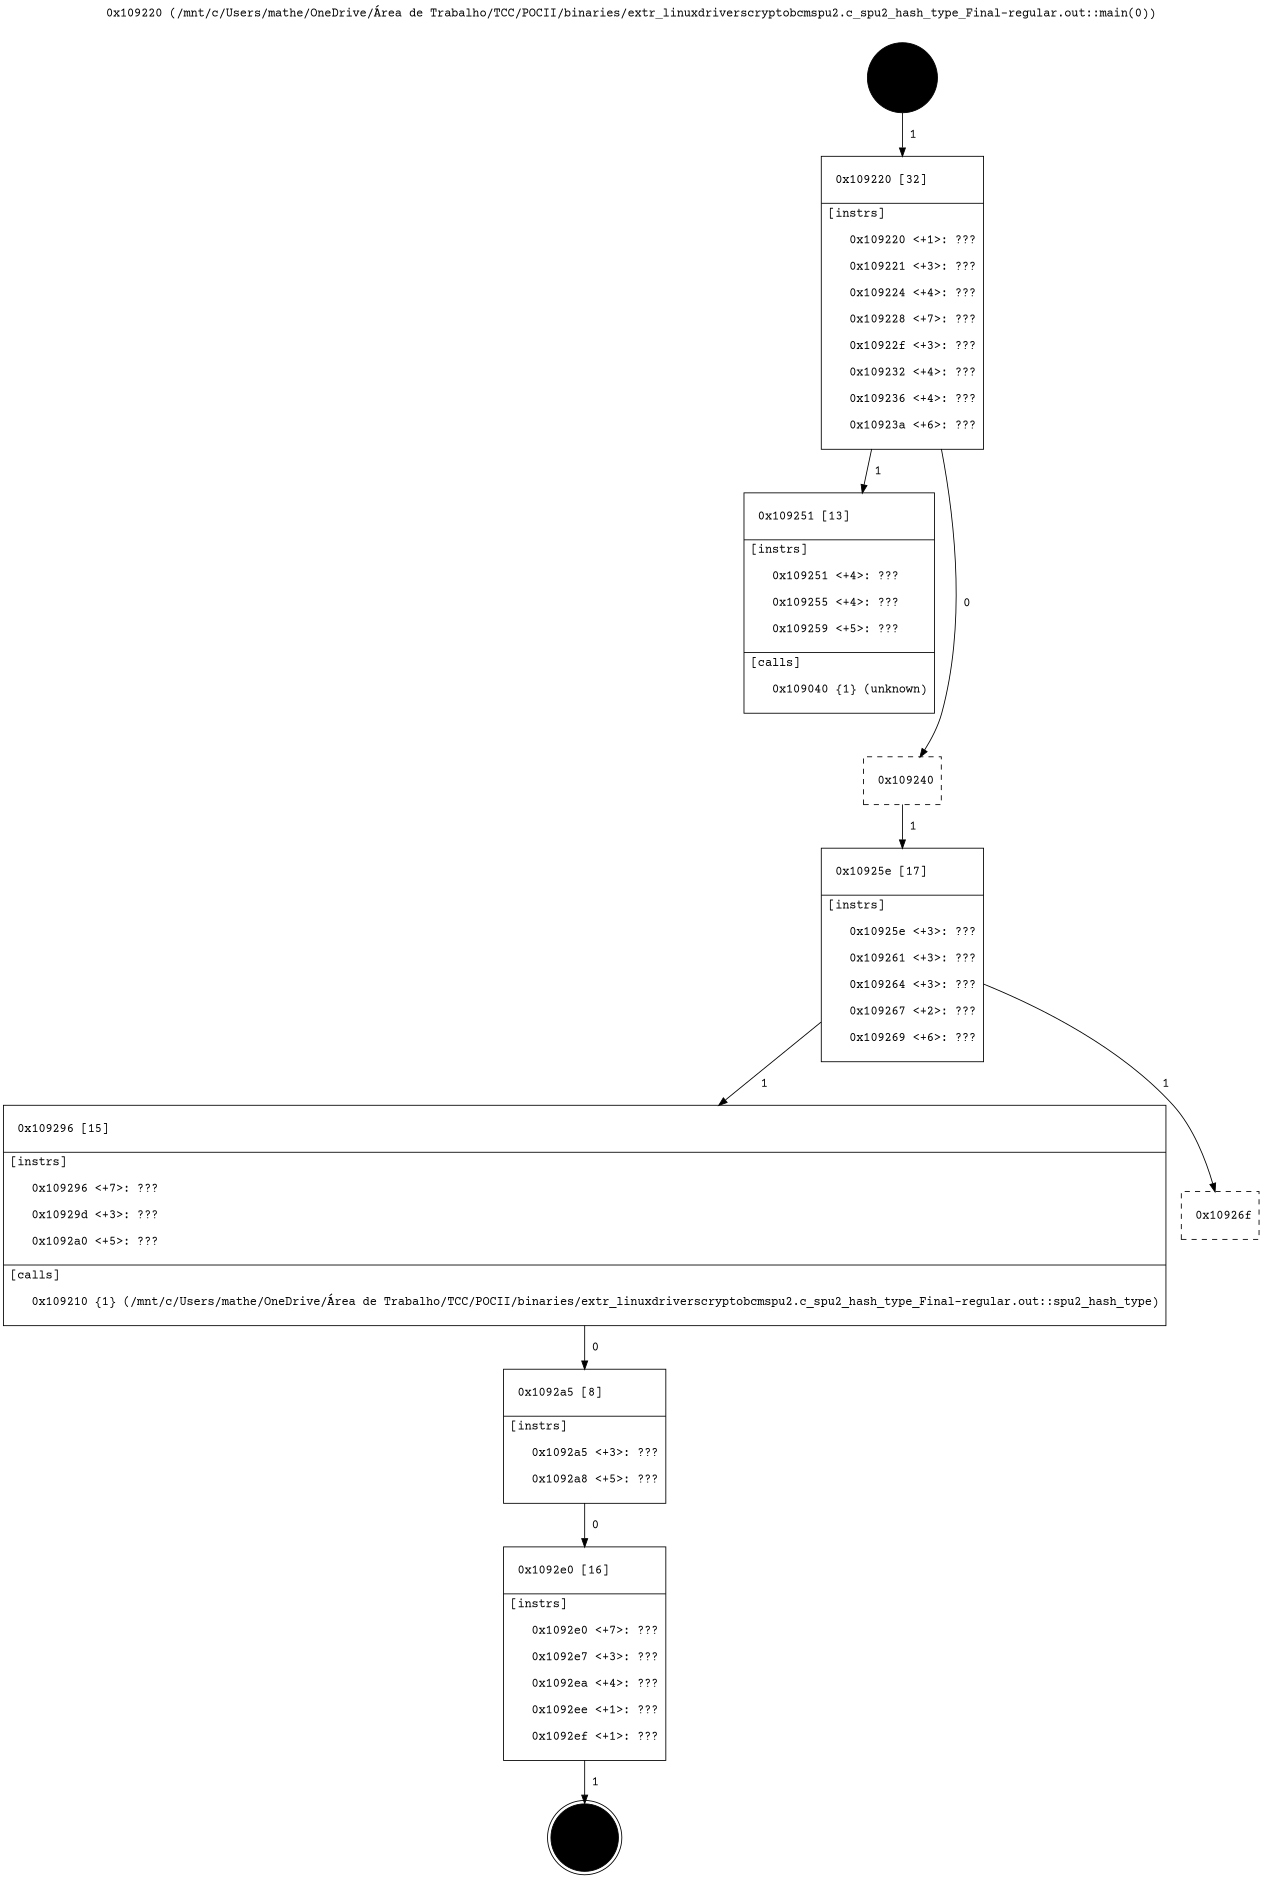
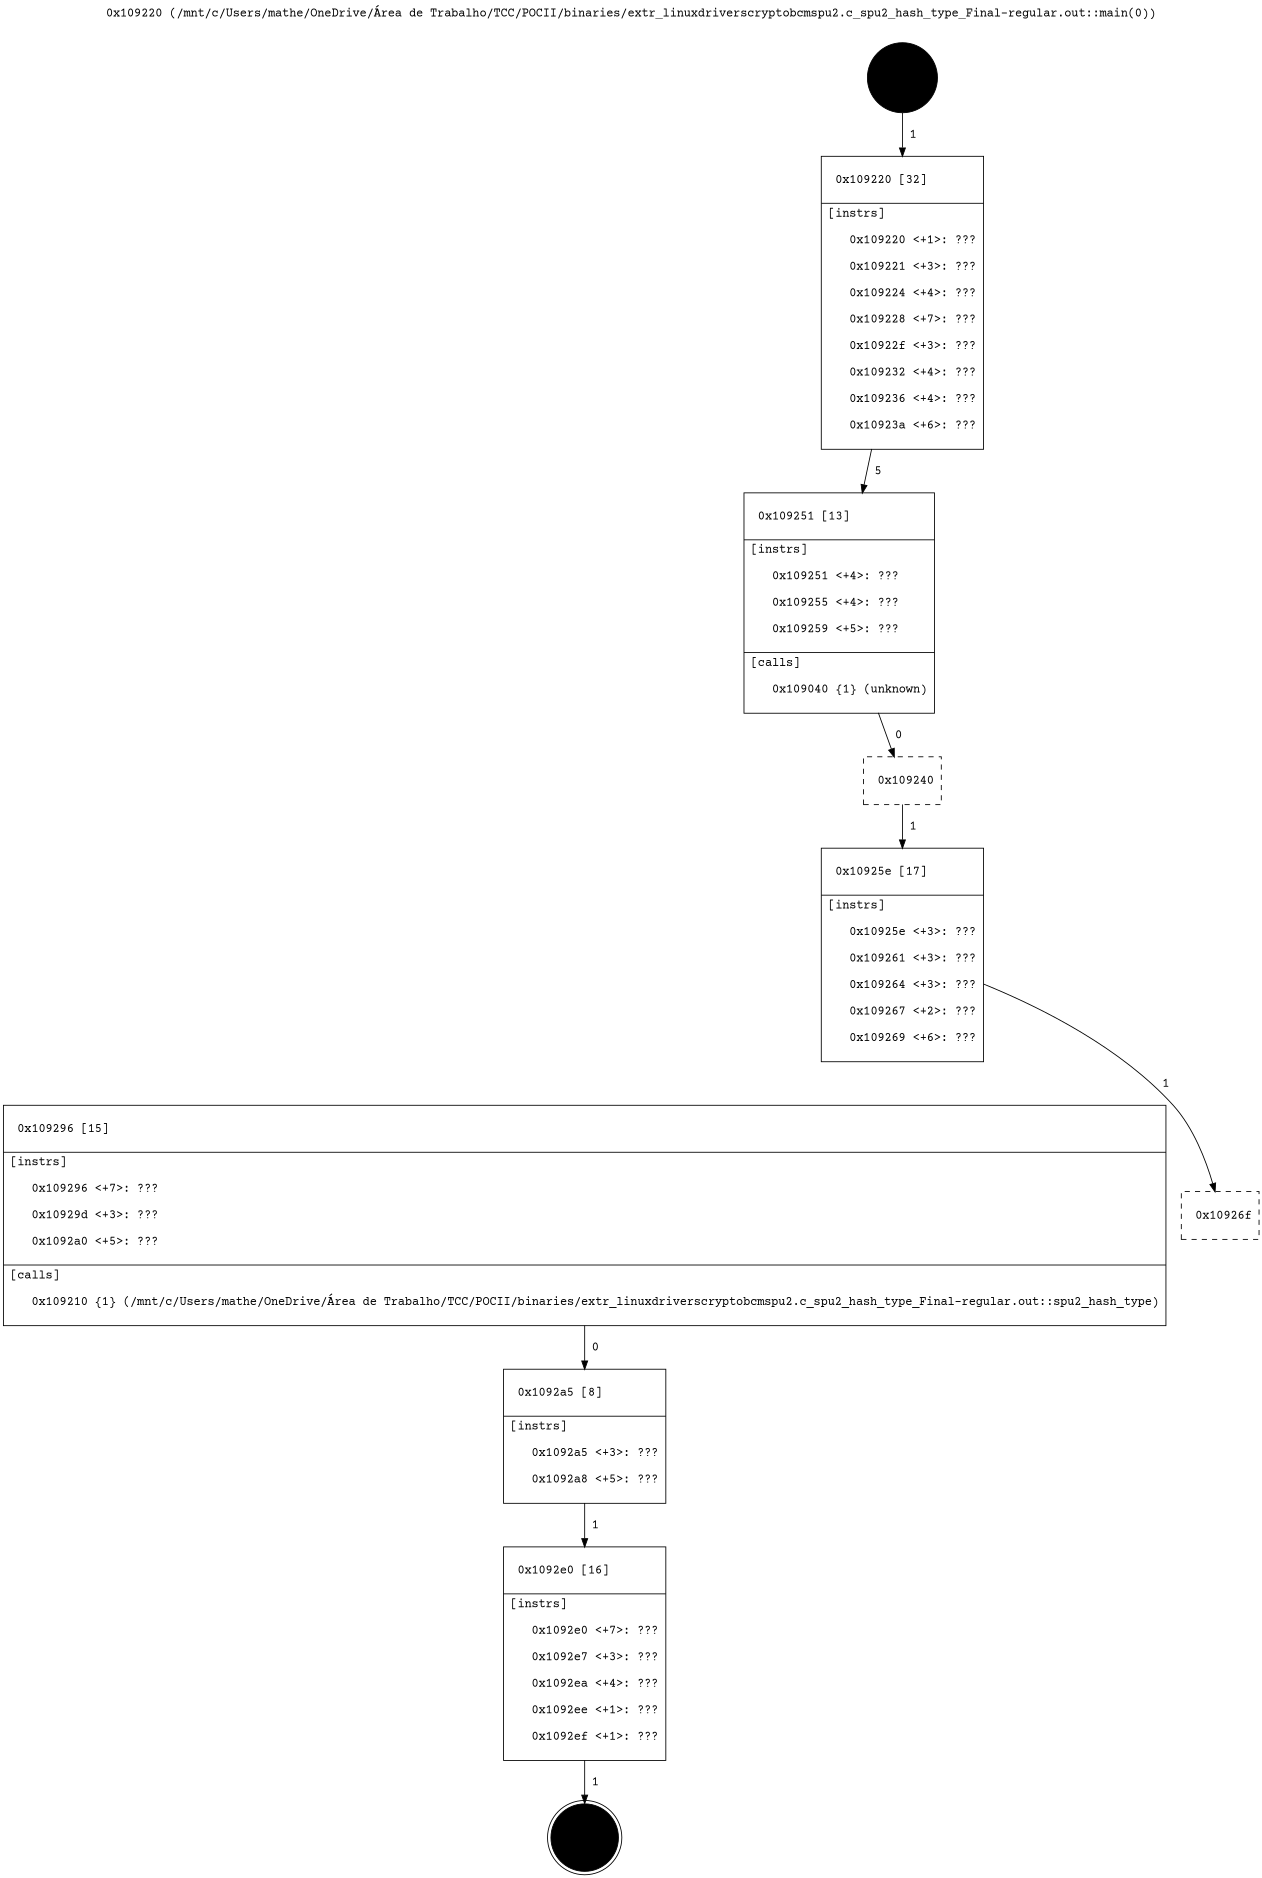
edge "0x109220 [32]" -> "0x109251 [13]": label " 1" -> " 5"
edge "0x109220 [32]" -> "0x109240": now "0x109251 [13]" -> "0x109240"
edge "0x10925e [17]" -> "0x109296 [15]": removed, label "1"
edge "0x1092a5 [8]" -> "0x1092e0 [16]": label " 0" -> " 1"
